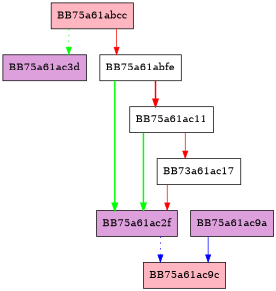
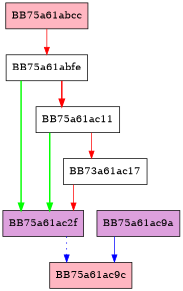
node "BB75a61ac3d": removed
